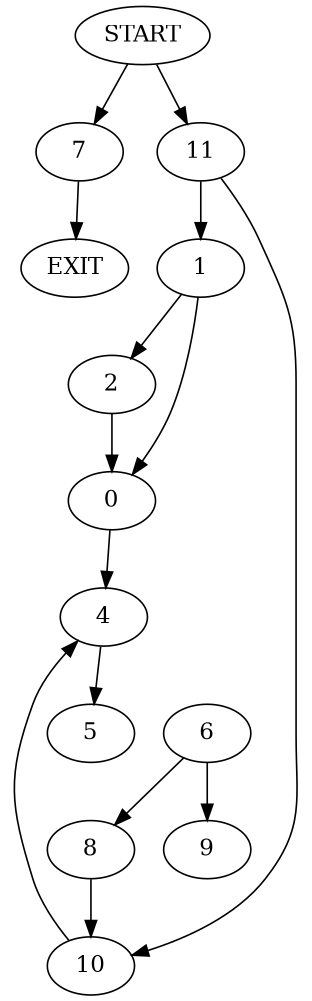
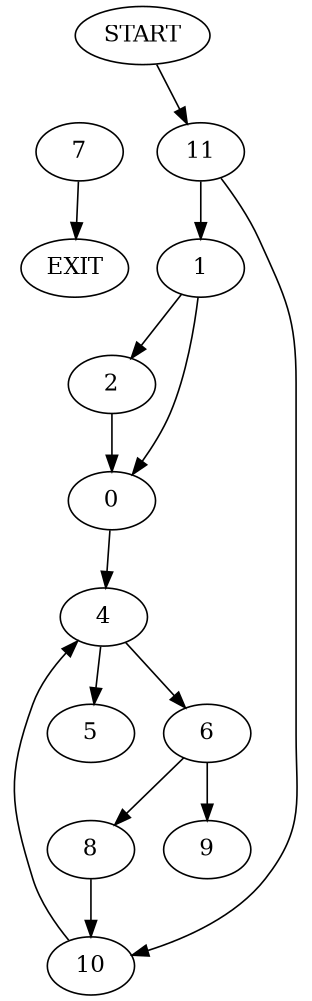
edge "START" -> "7": removed
edge "4" -> "6": added
